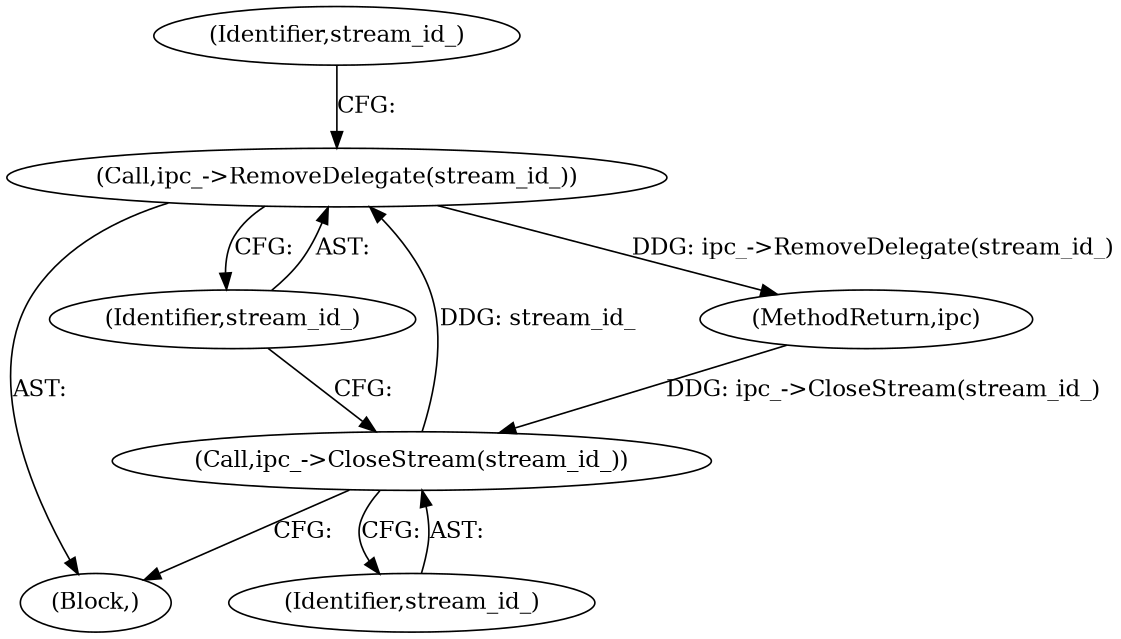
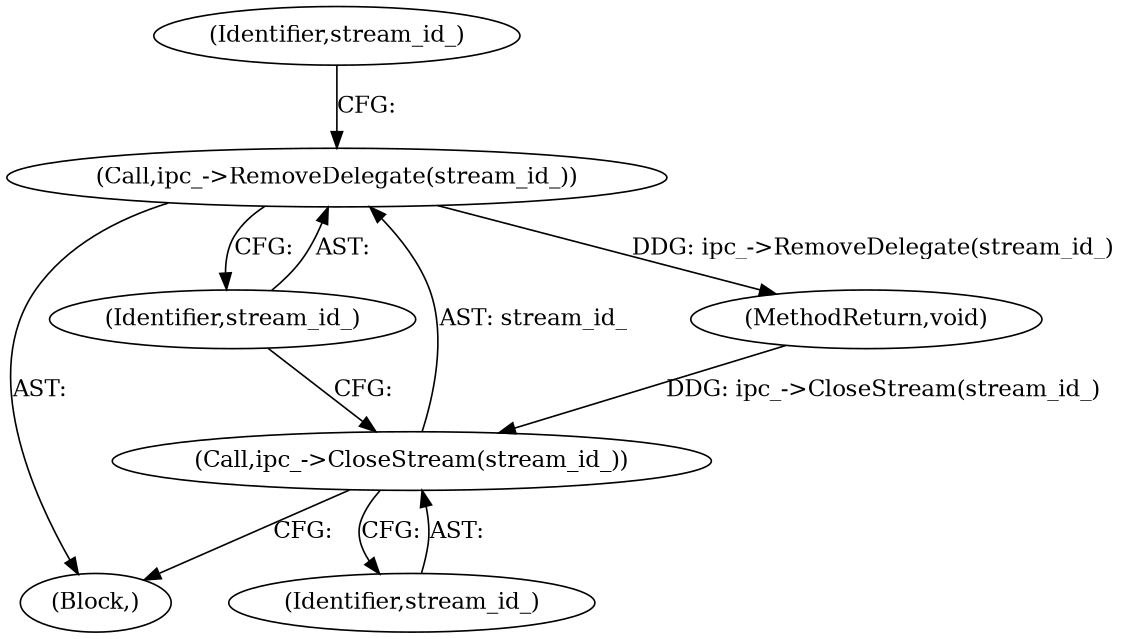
edge "(Call,ipc_->CloseStream(stream_id_))" -> "(Call,ipc_->RemoveDelegate(stream_id_))": label "DDG: stream_id_" -> "AST: stream_id_"
node "(MethodReturn,ipc)": label "(MethodReturn,ipc)" -> "(MethodReturn,void)"
